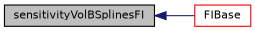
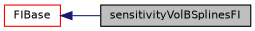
edge "FIBase" -> "sensitivityVolBSplinesFI": reversed
